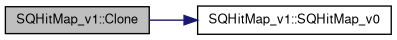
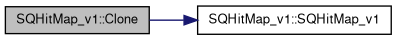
node "SQHitMap_v1::SQHitMap_v0": label "SQHitMap_v1::SQHitMap_v0" -> "SQHitMap_v1::SQHitMap_v1"
